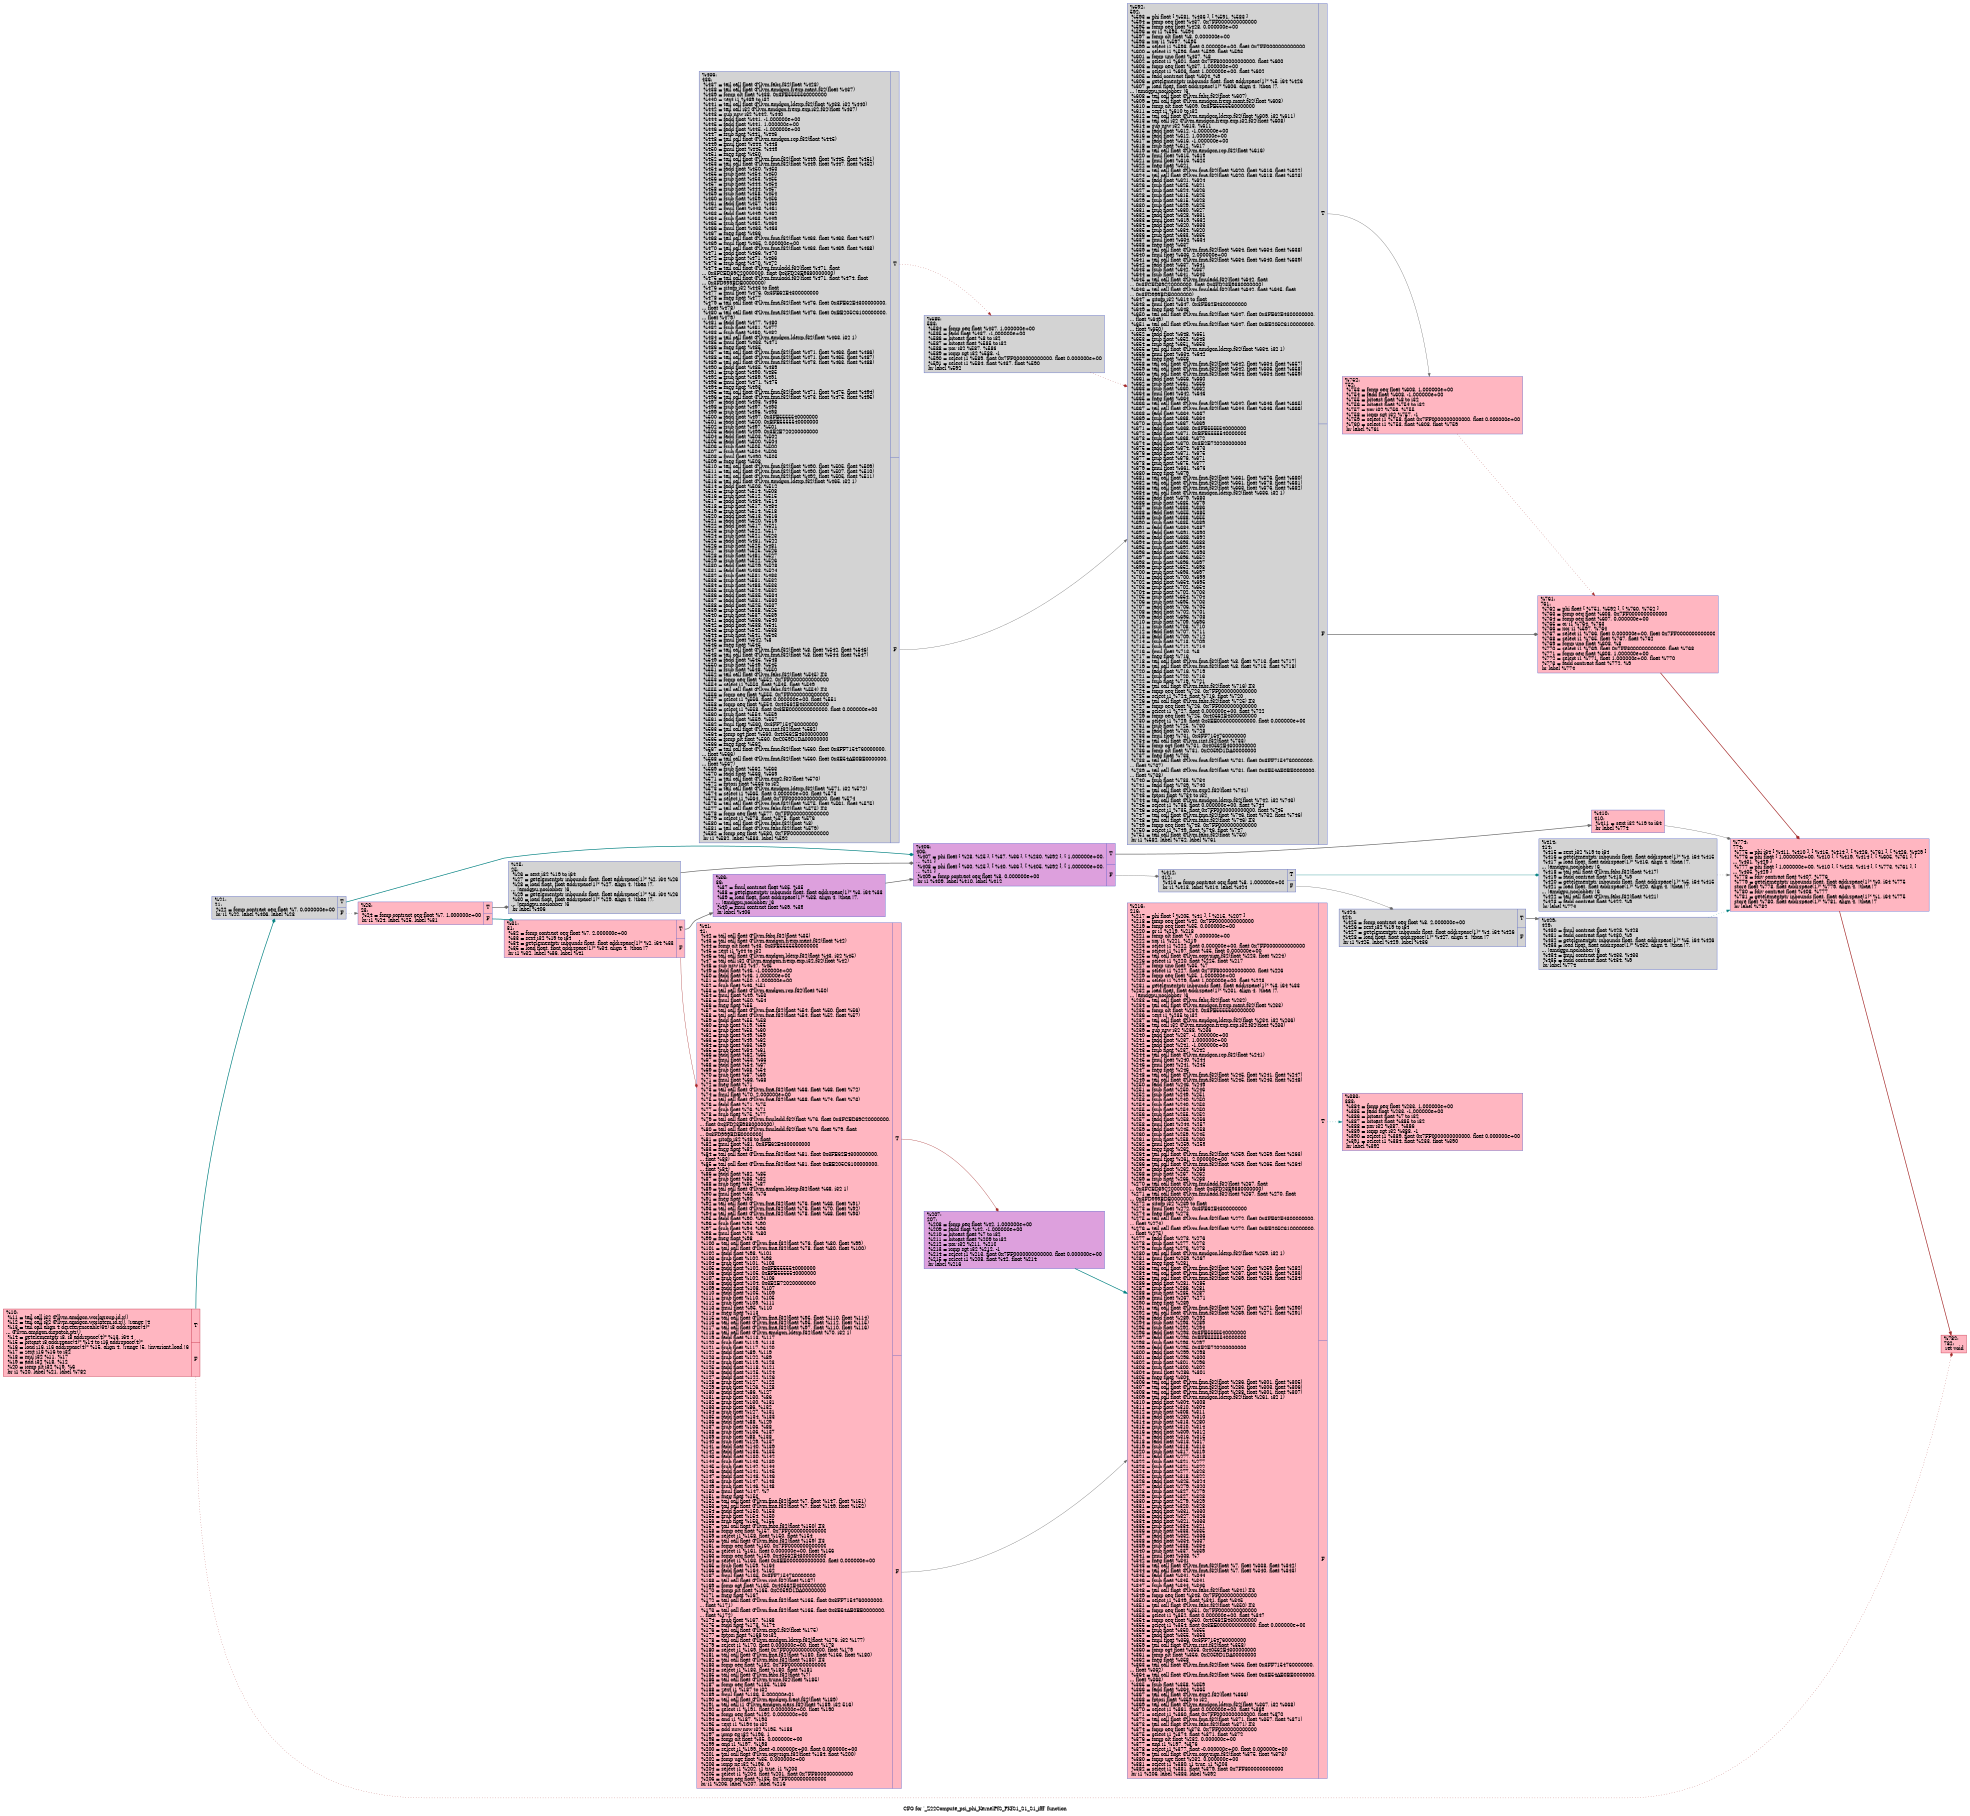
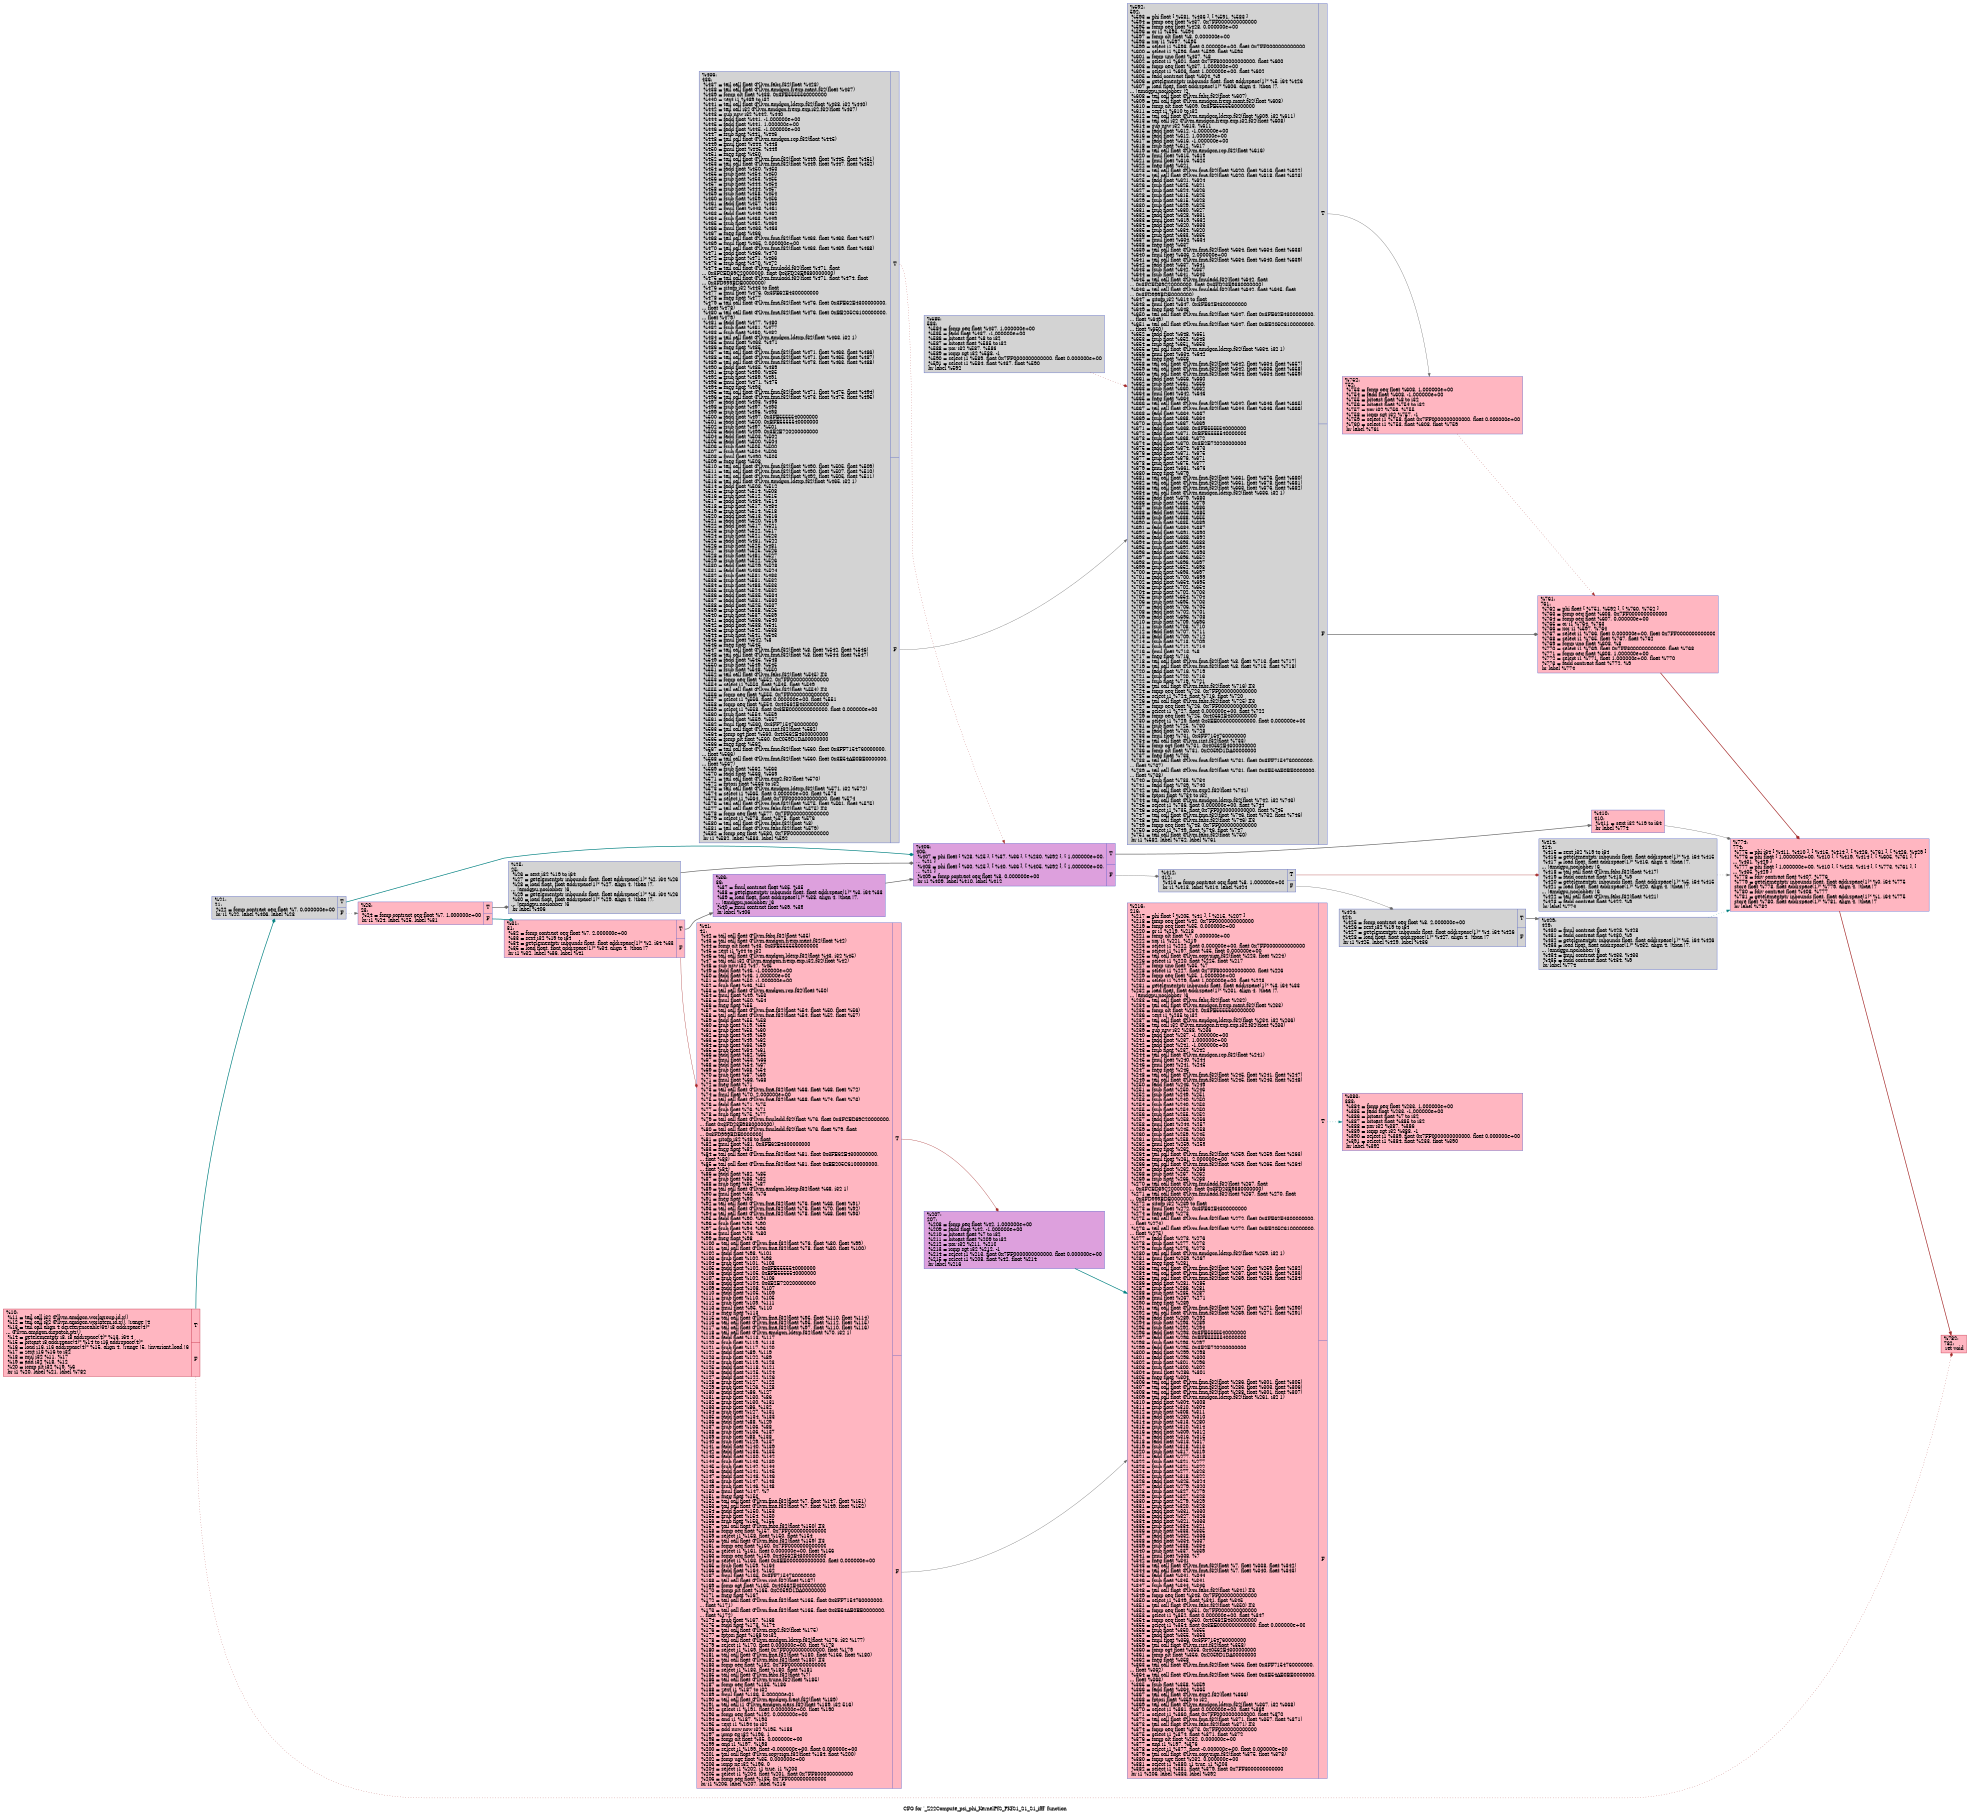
node "%592:": text "... !amdgpu.noclobber !6" -> "... !amdgpu.noclobber !2"
edge "%436:" -> "%583:": now "%436:" -> "%406:"
edge "%412:" -> "%414:": color teal -> brown
